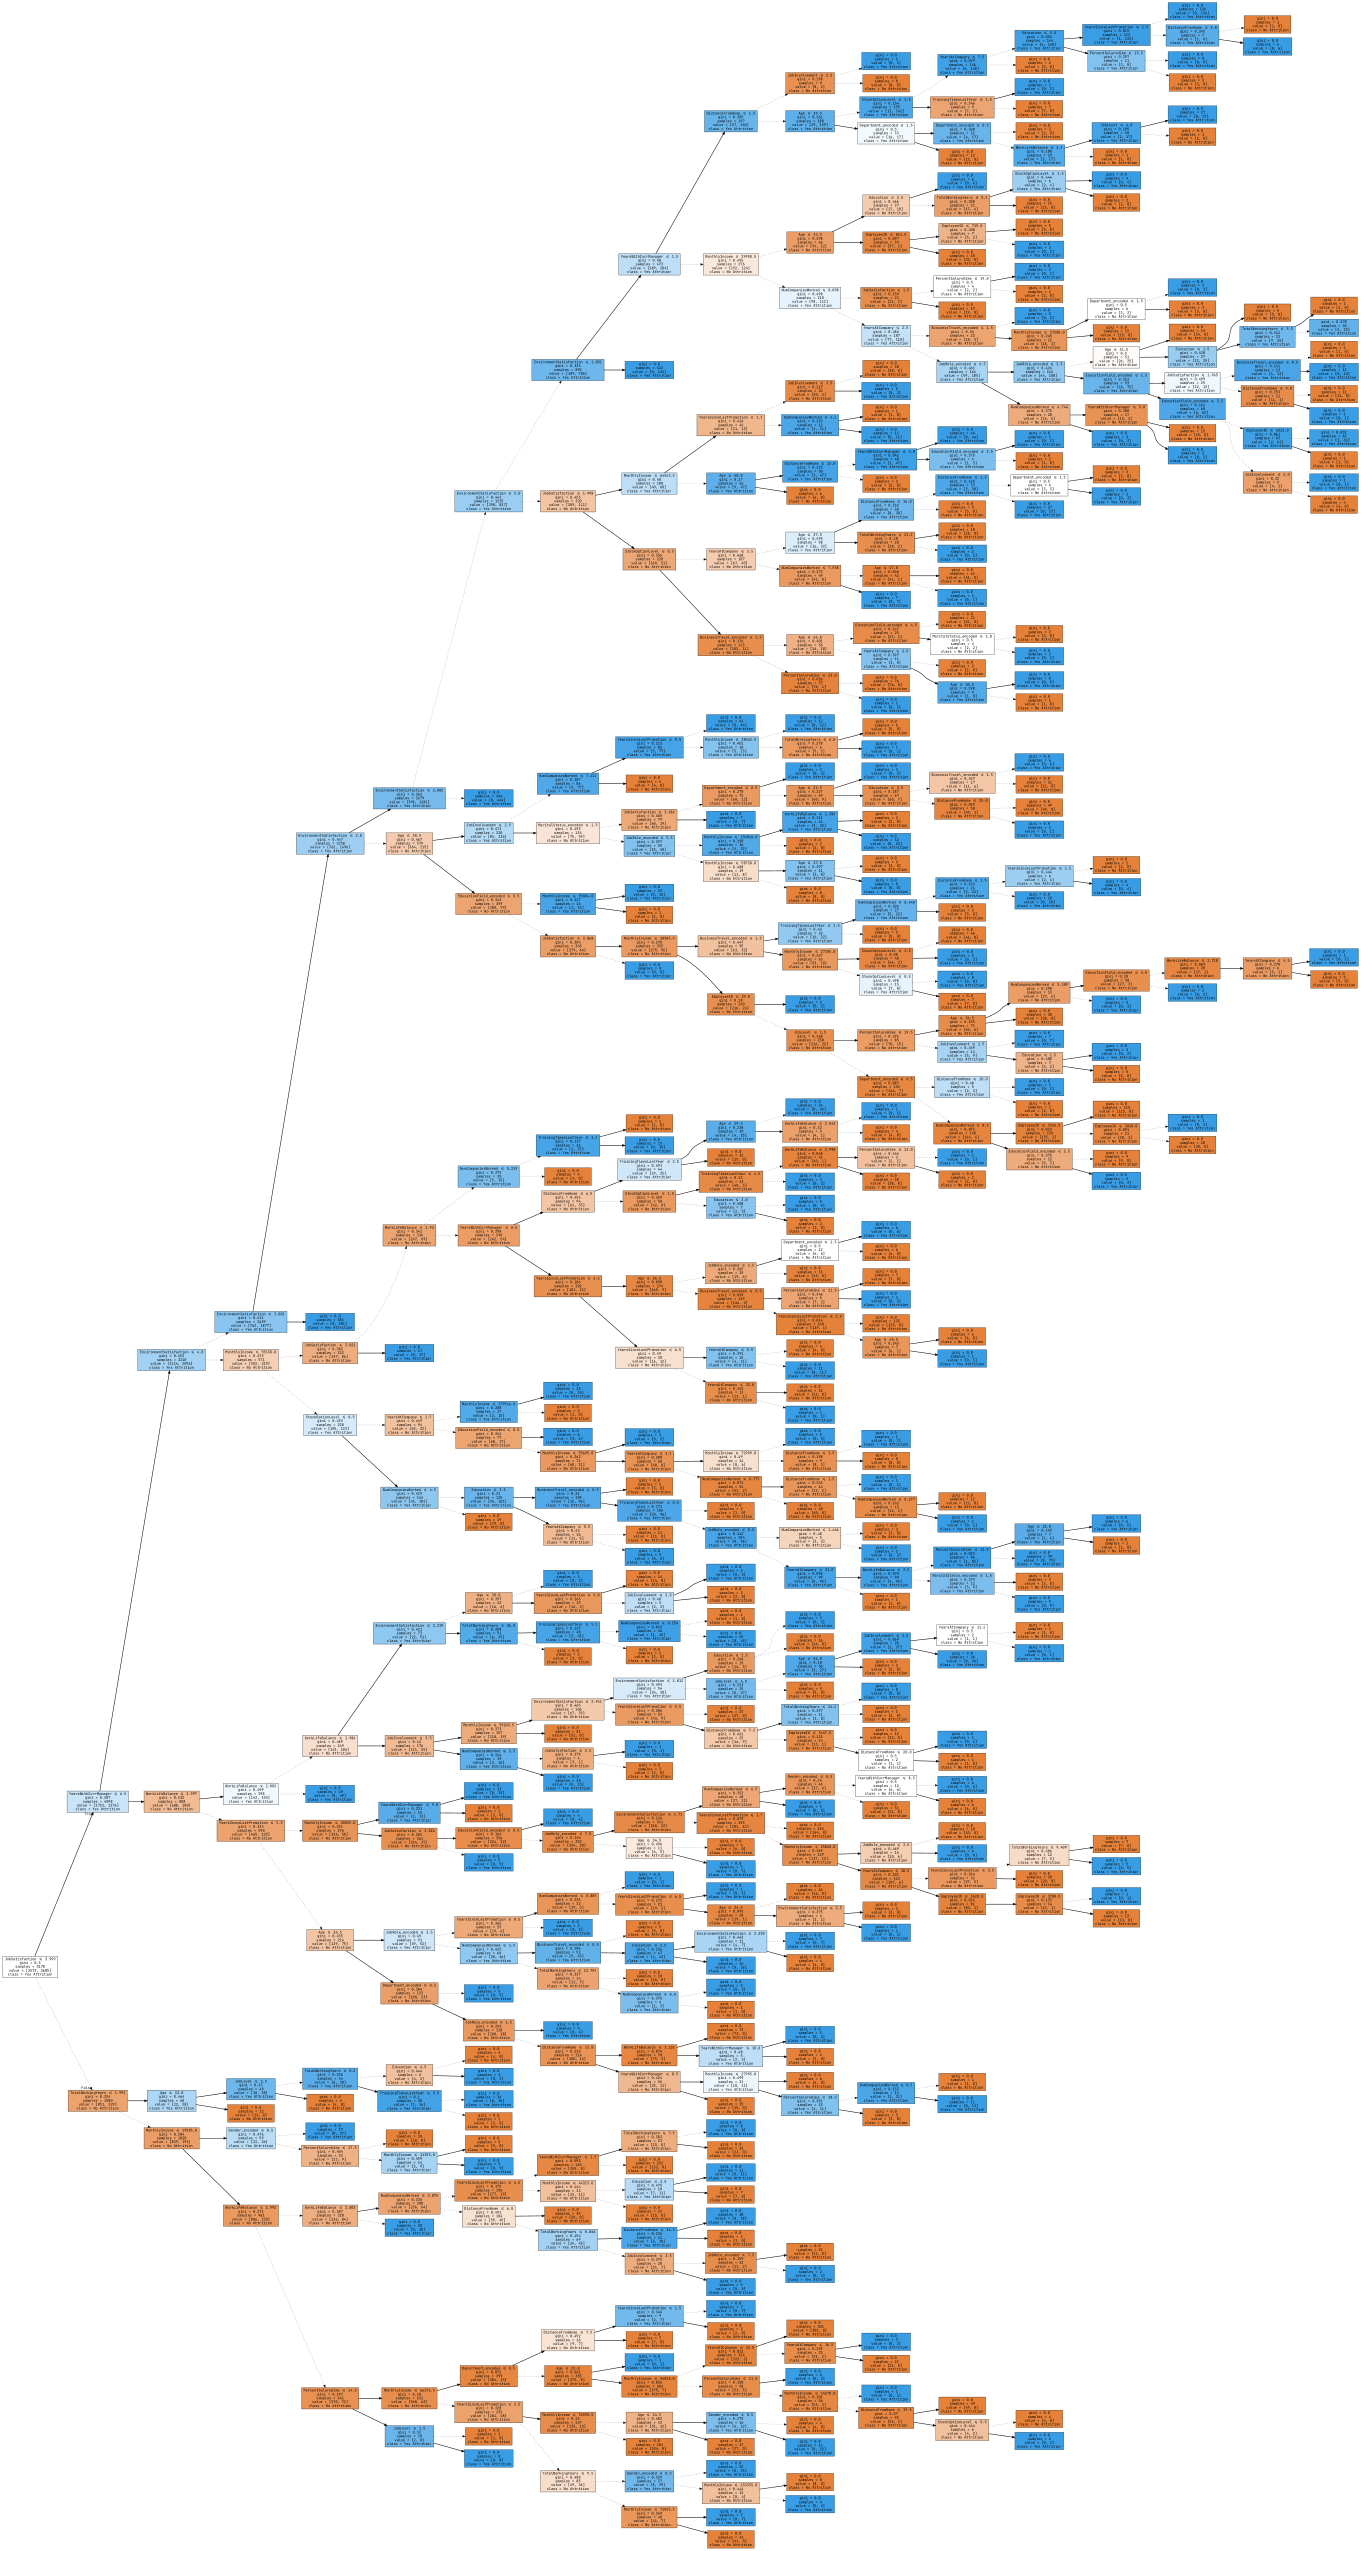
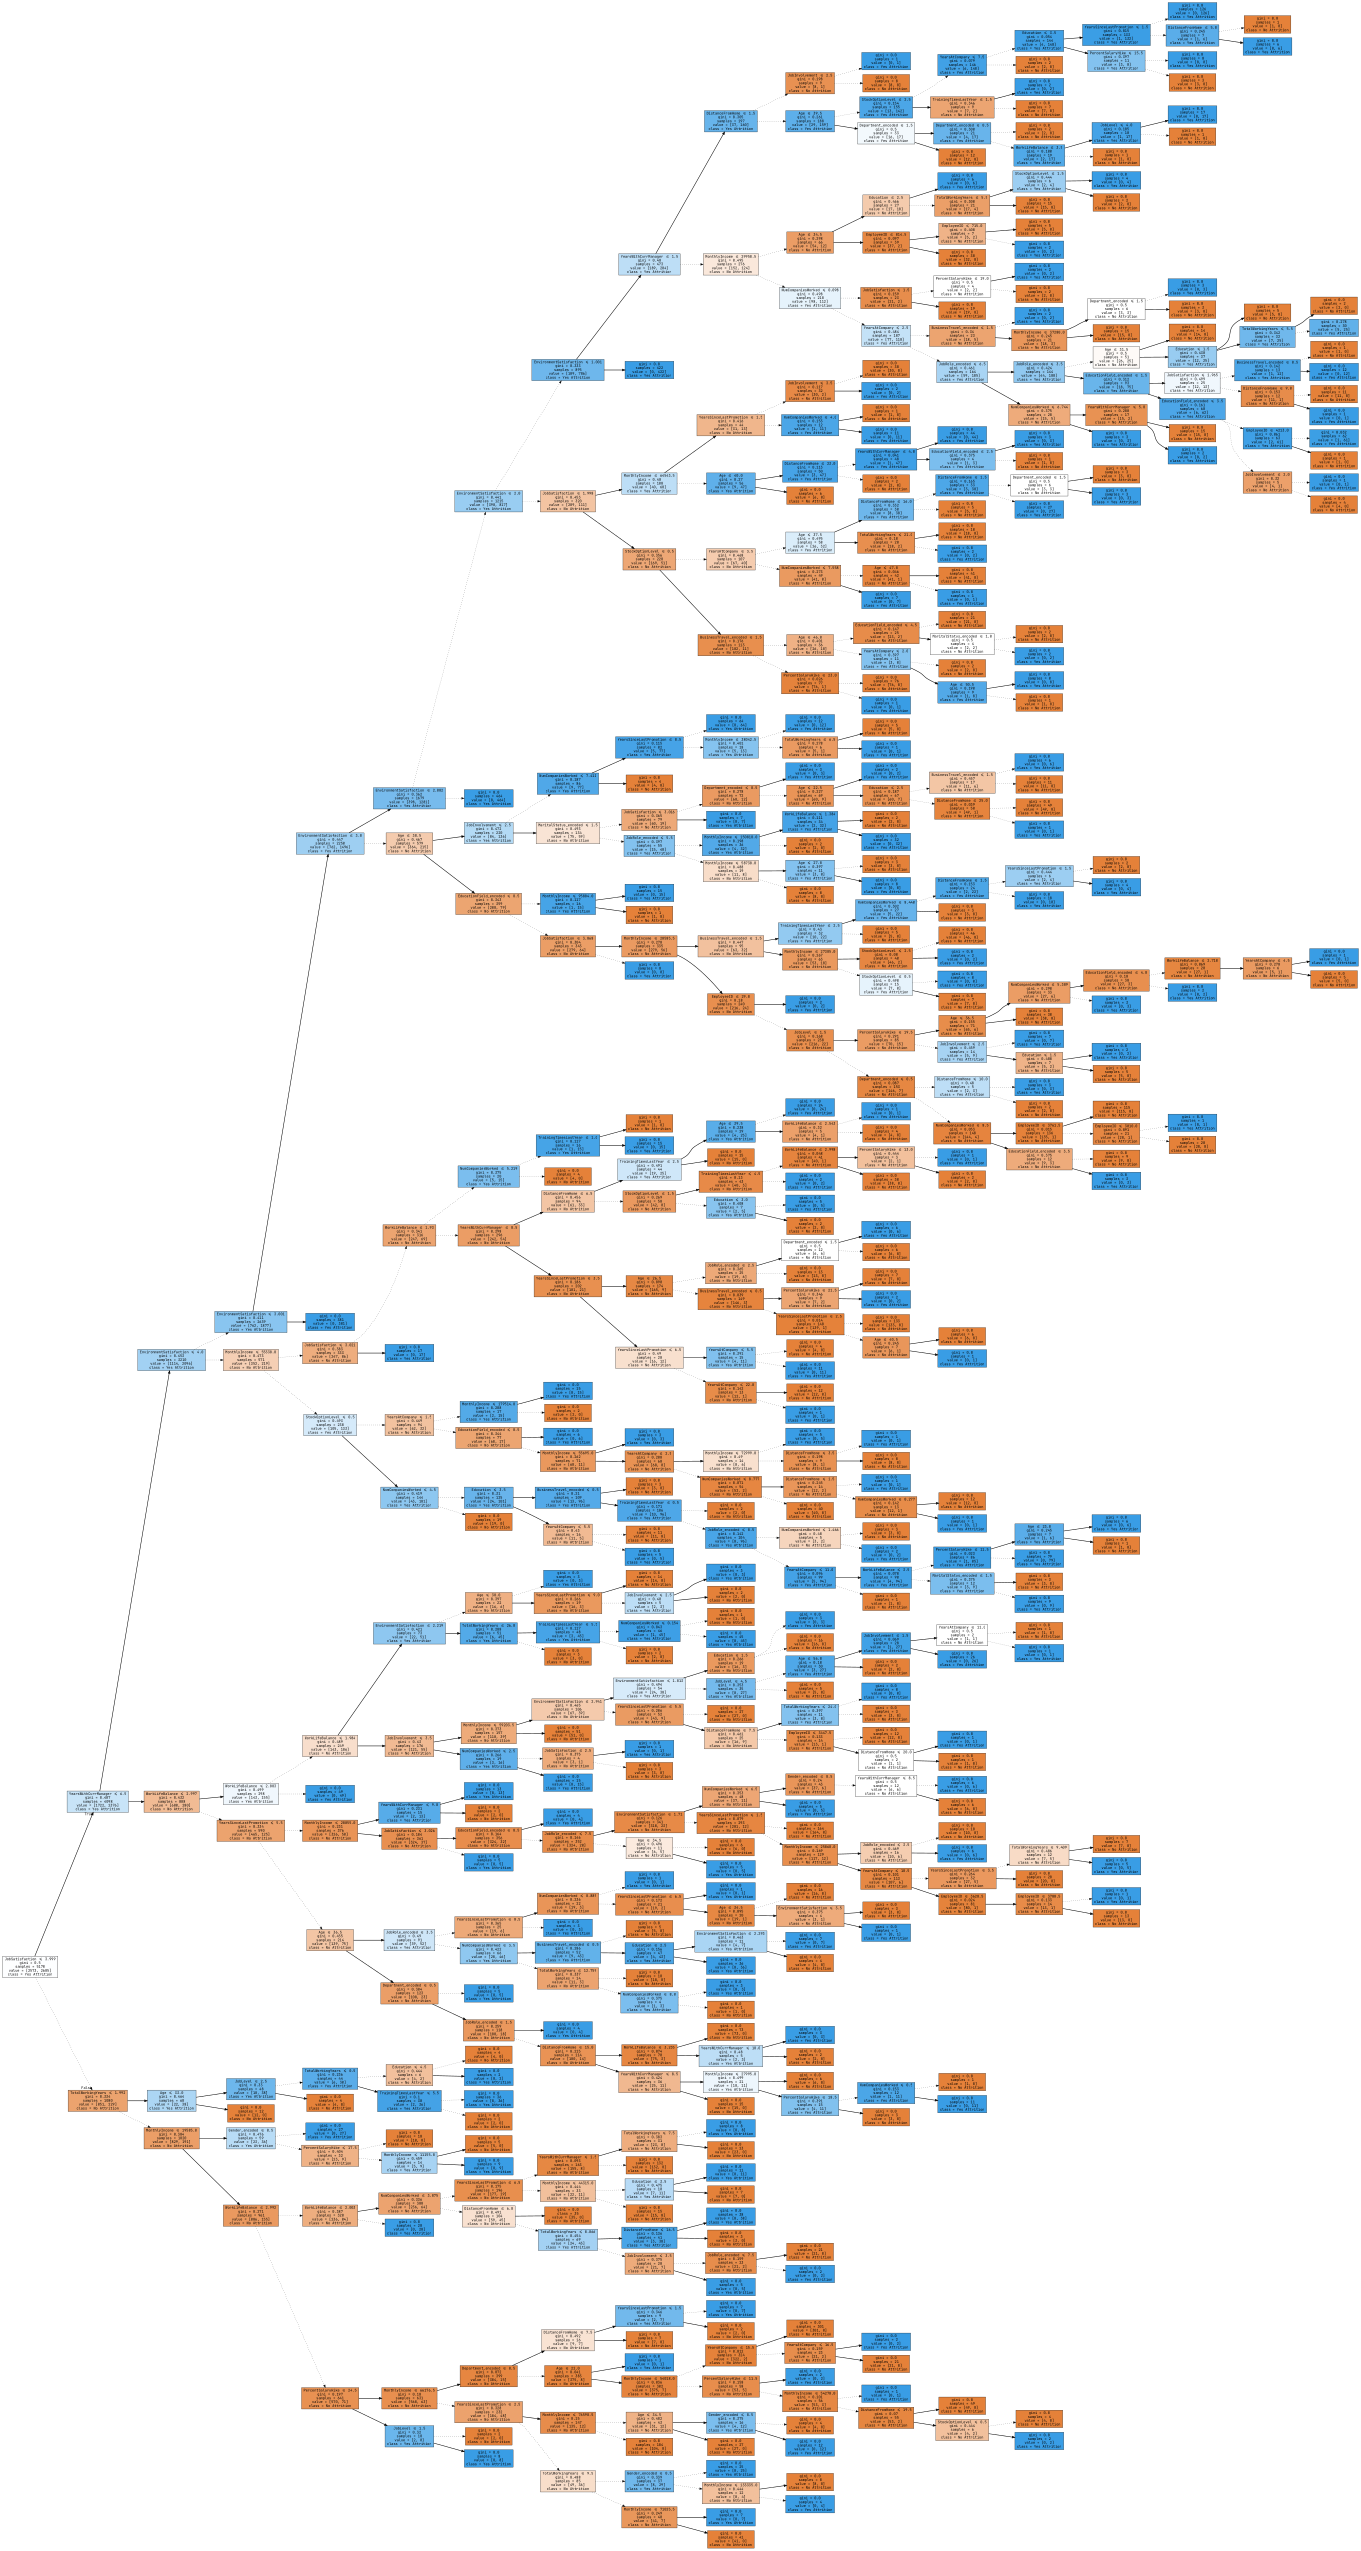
node "gini = 0.0 samples = 31 value = [31, 0] class = No Attrition": removed
node "gini = 0.0 samples = 35 value = [35, 0] class = No Attrition": label "gini = 0.0 samples = 35 value = [35, 0] class = No Attrition" -> "gini = 0.0 class = 35 value = [35, 0] class = No Attrition"
